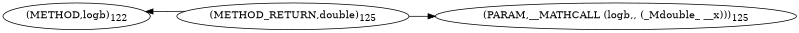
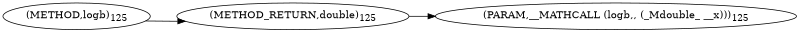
edge "(METHOD_RETURN,double)" -> "(METHOD,logb)": reversed
node "(METHOD,logb)": text "122" -> "125"
